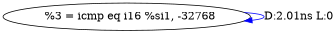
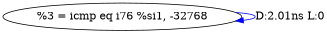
node "%3 = icmp eq i16 %si1, -32768": label "%3 = icmp eq i16 %si1, -32768" -> "%3 = icmp eq i76 %si1, -32768"
